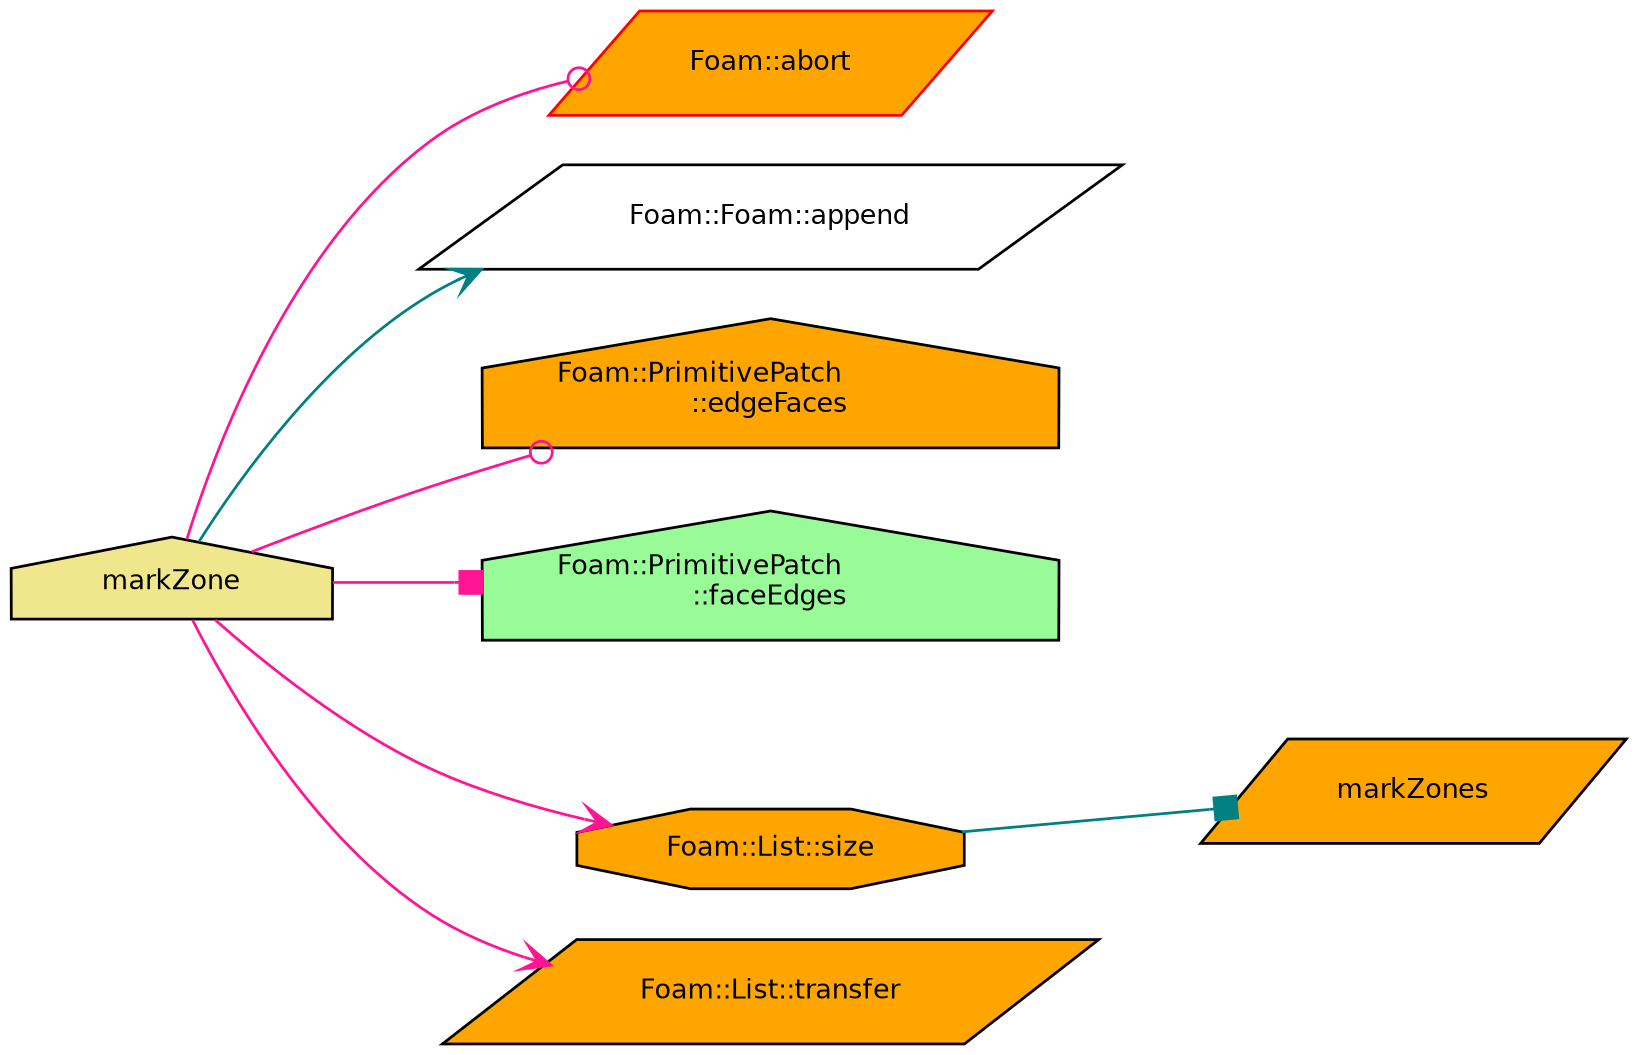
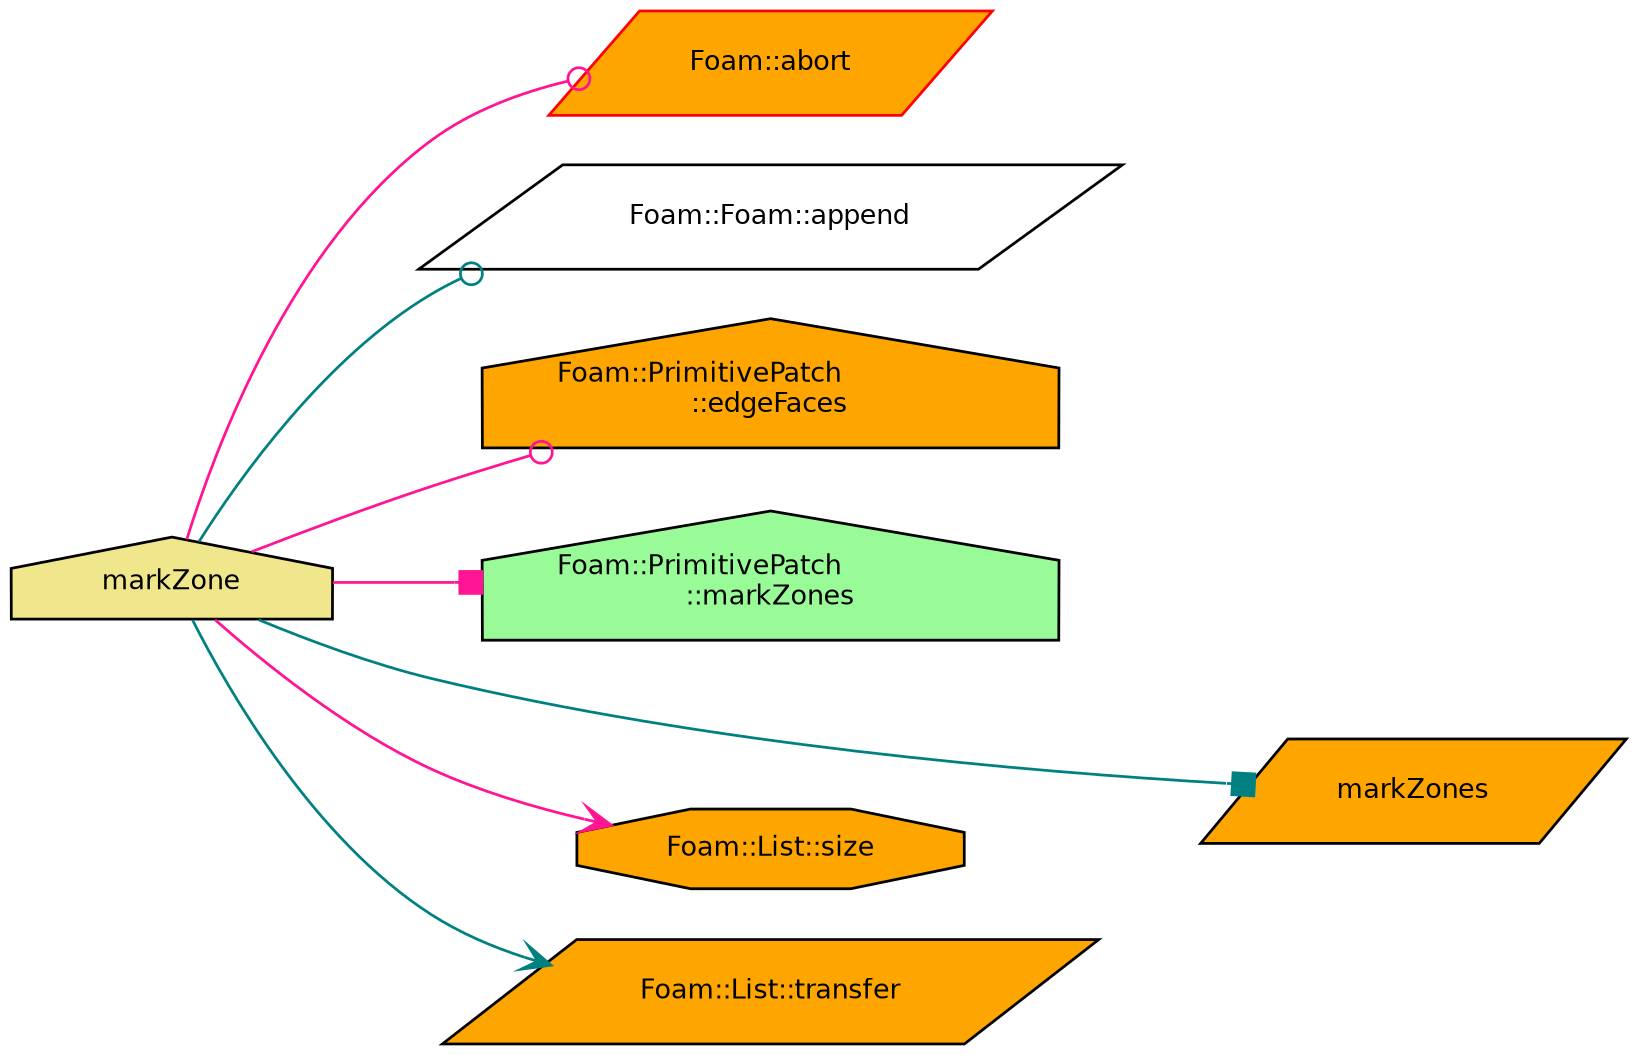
edge "markZone" -> "Foam::Foam::append": arrowhead vee -> odot
node "Foam::PrimitivePatch ::faceEdges": label "Foam::PrimitivePatch ::faceEdges" -> "Foam::PrimitivePatch ::markZones"
edge "Foam::List::size" -> "markZones": now "markZone" -> "markZones"
edge "markZone" -> "Foam::List::transfer": color deeppink -> teal
